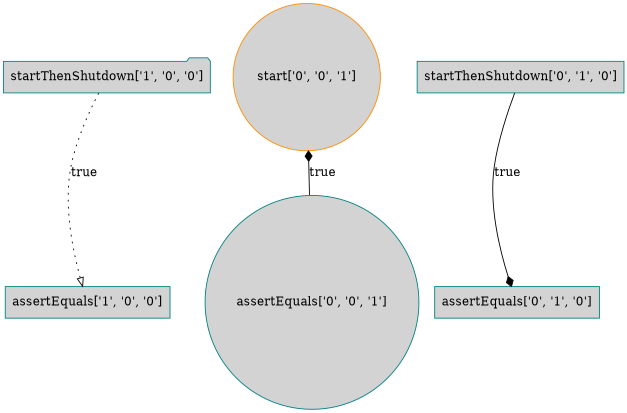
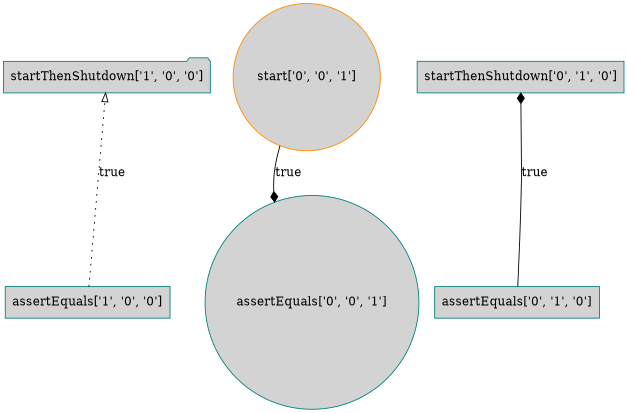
edge "assertEquals['0', '0', '1']" -> "start['0', '0', '1']": reversed
edge "startThenShutdown['1', '0', '0']" -> "assertEquals['1', '0', '0']": reversed
edge "startThenShutdown['0', '1', '0']" -> "assertEquals['0', '1', '0']": reversed
